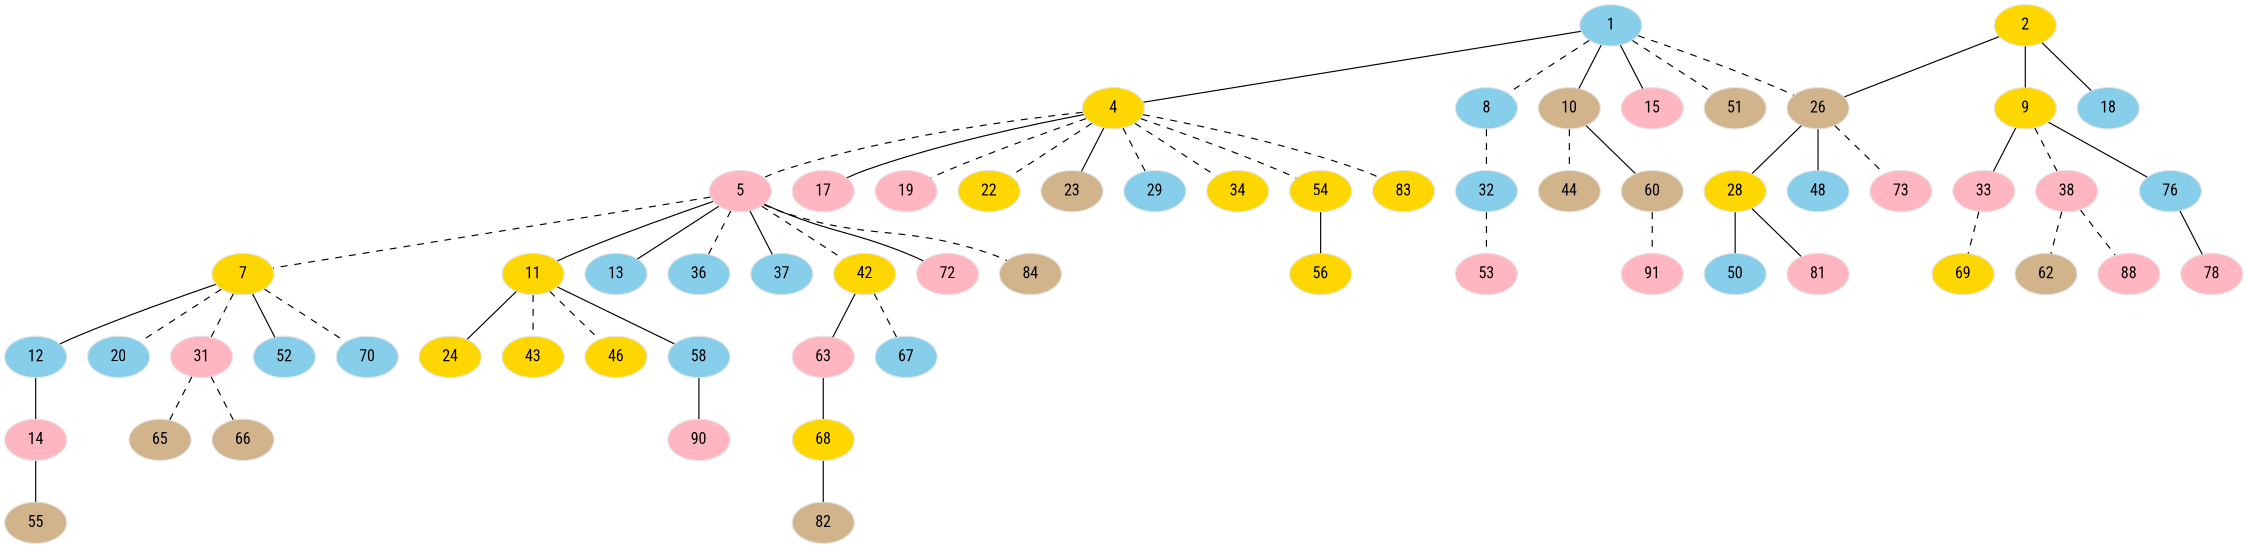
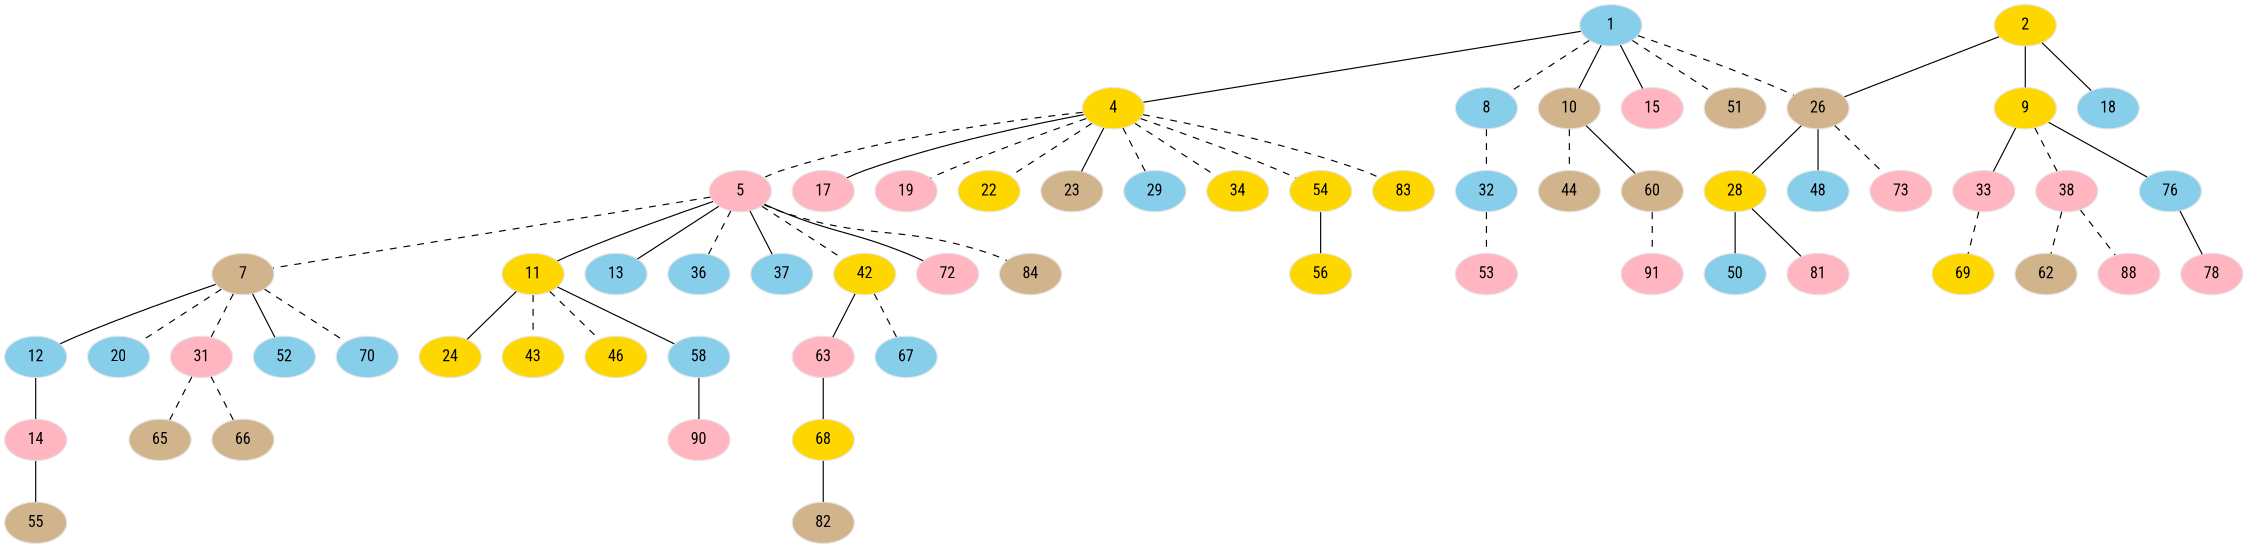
node "7": fillcolor gold -> tan
